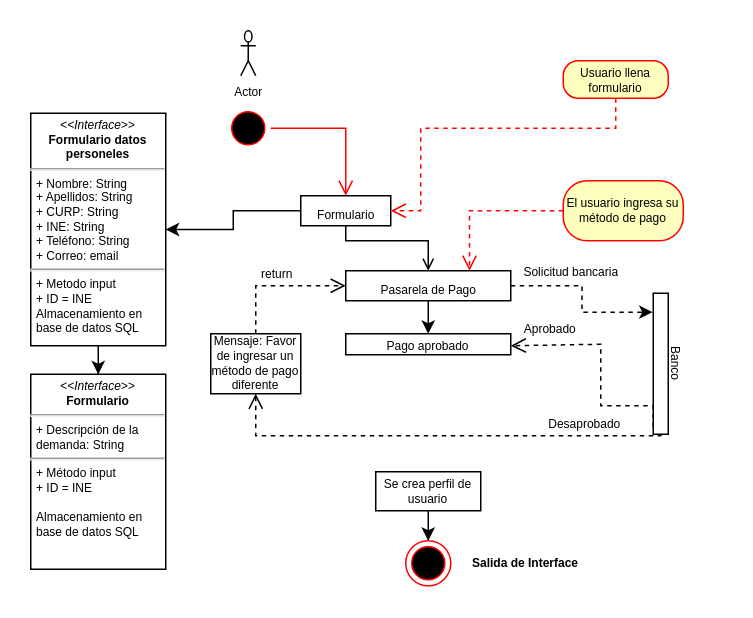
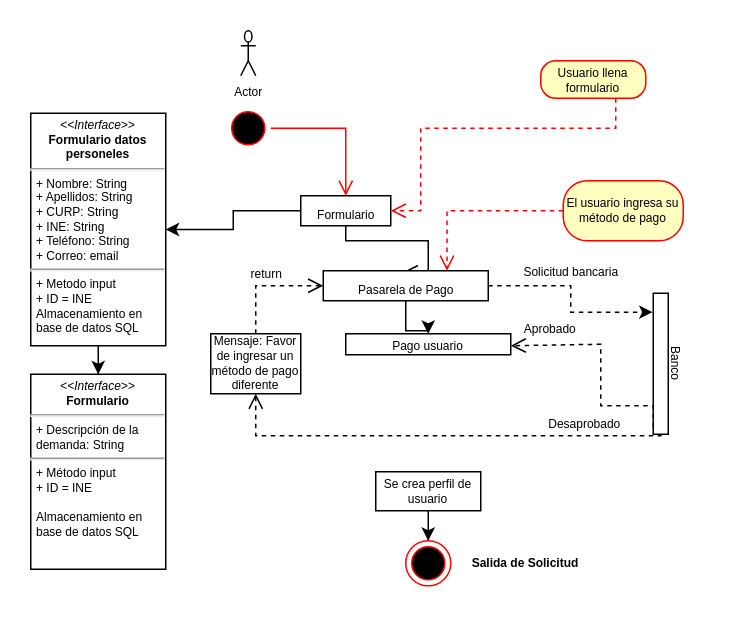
node "Usuario llena formulario": moved (616, 80) -> (593, 80)
node "Pasarela de Pago": moved (428, 286) -> (406, 286)
node "Pago aprobado": label "Pago aprobado" -> "Pago usuario"
node "Salida de Interface": label "Salida de Interface" -> "Salida de Solicitud"
